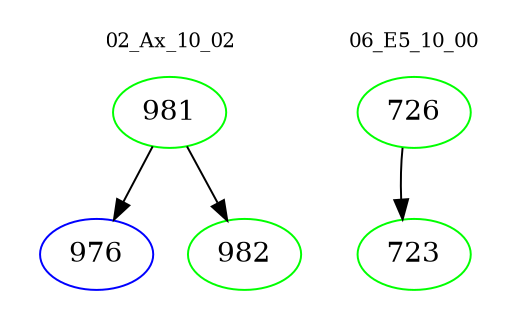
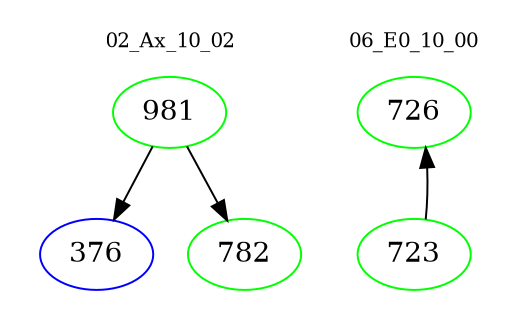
cluster "06_E5_10_00": label "06_E5_10_00" -> "06_E0_10_00"
edge "726" -> "723": reversed
node "976": label "976" -> "376"
node "982": label "982" -> "782"
